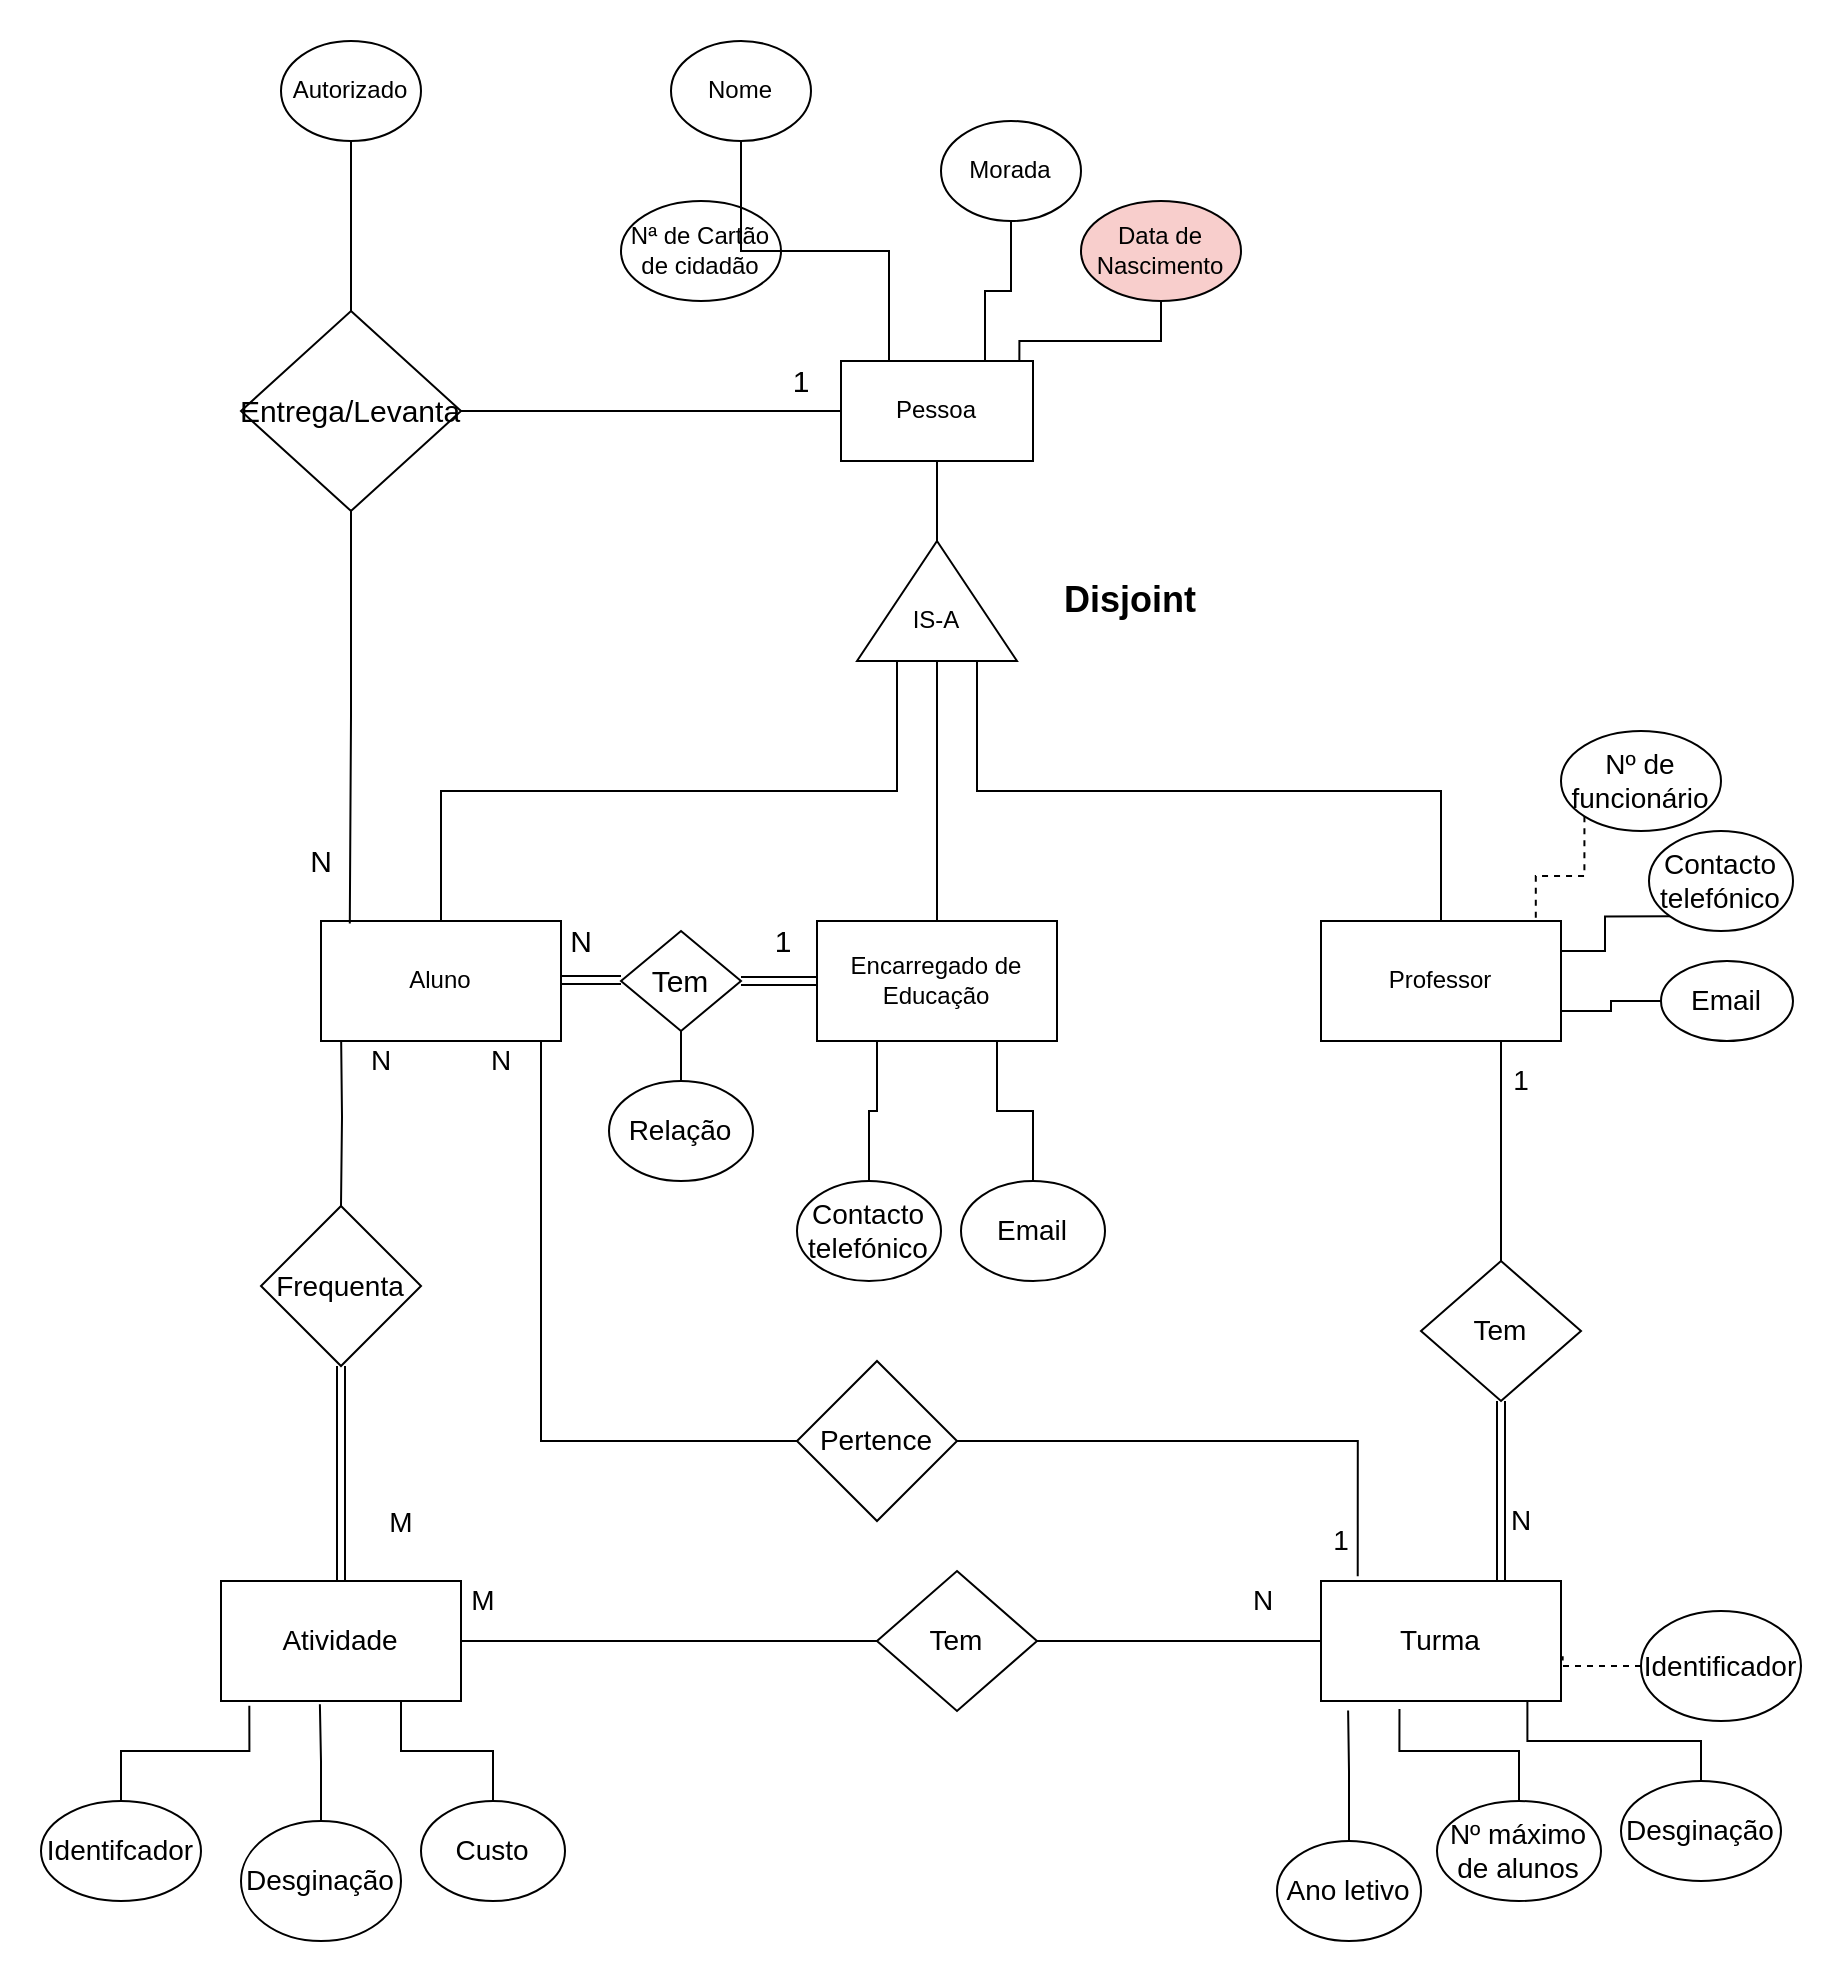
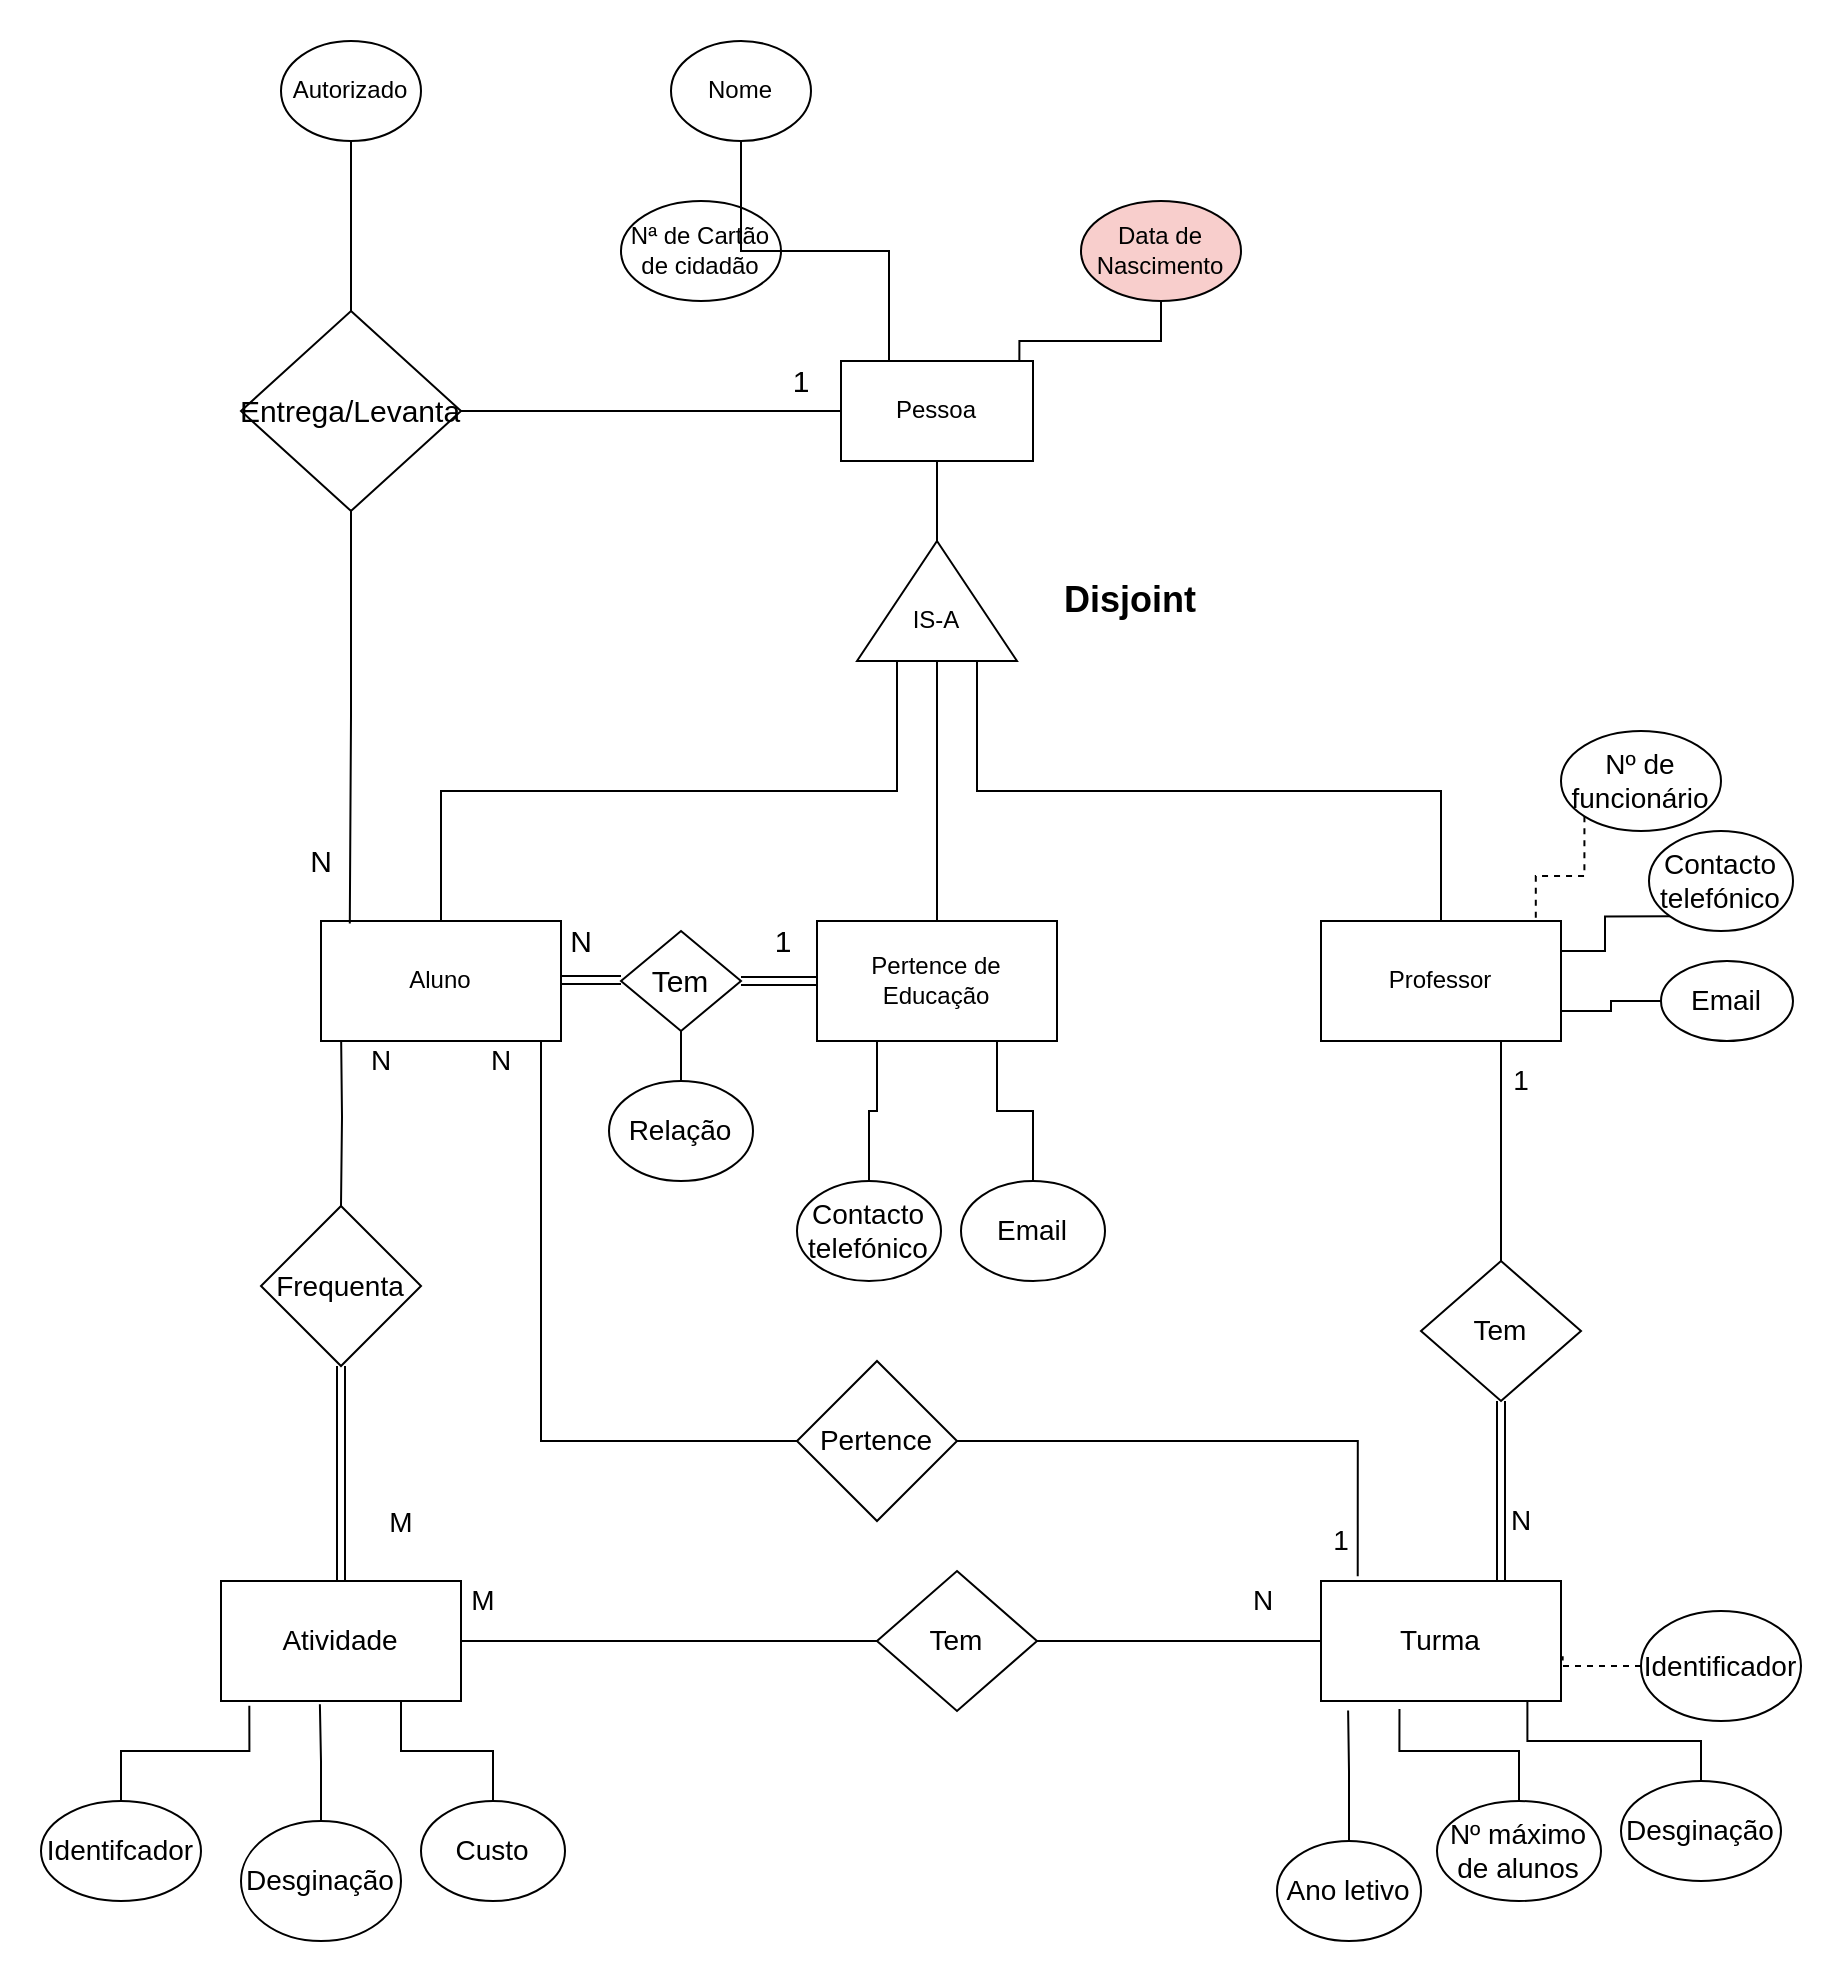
node "Morada": removed
edge "Morada" -- "Pessoa": removed
node "Encarregado de Educação": label "Encarregado de Educação" -> "Pertence de Educação"
